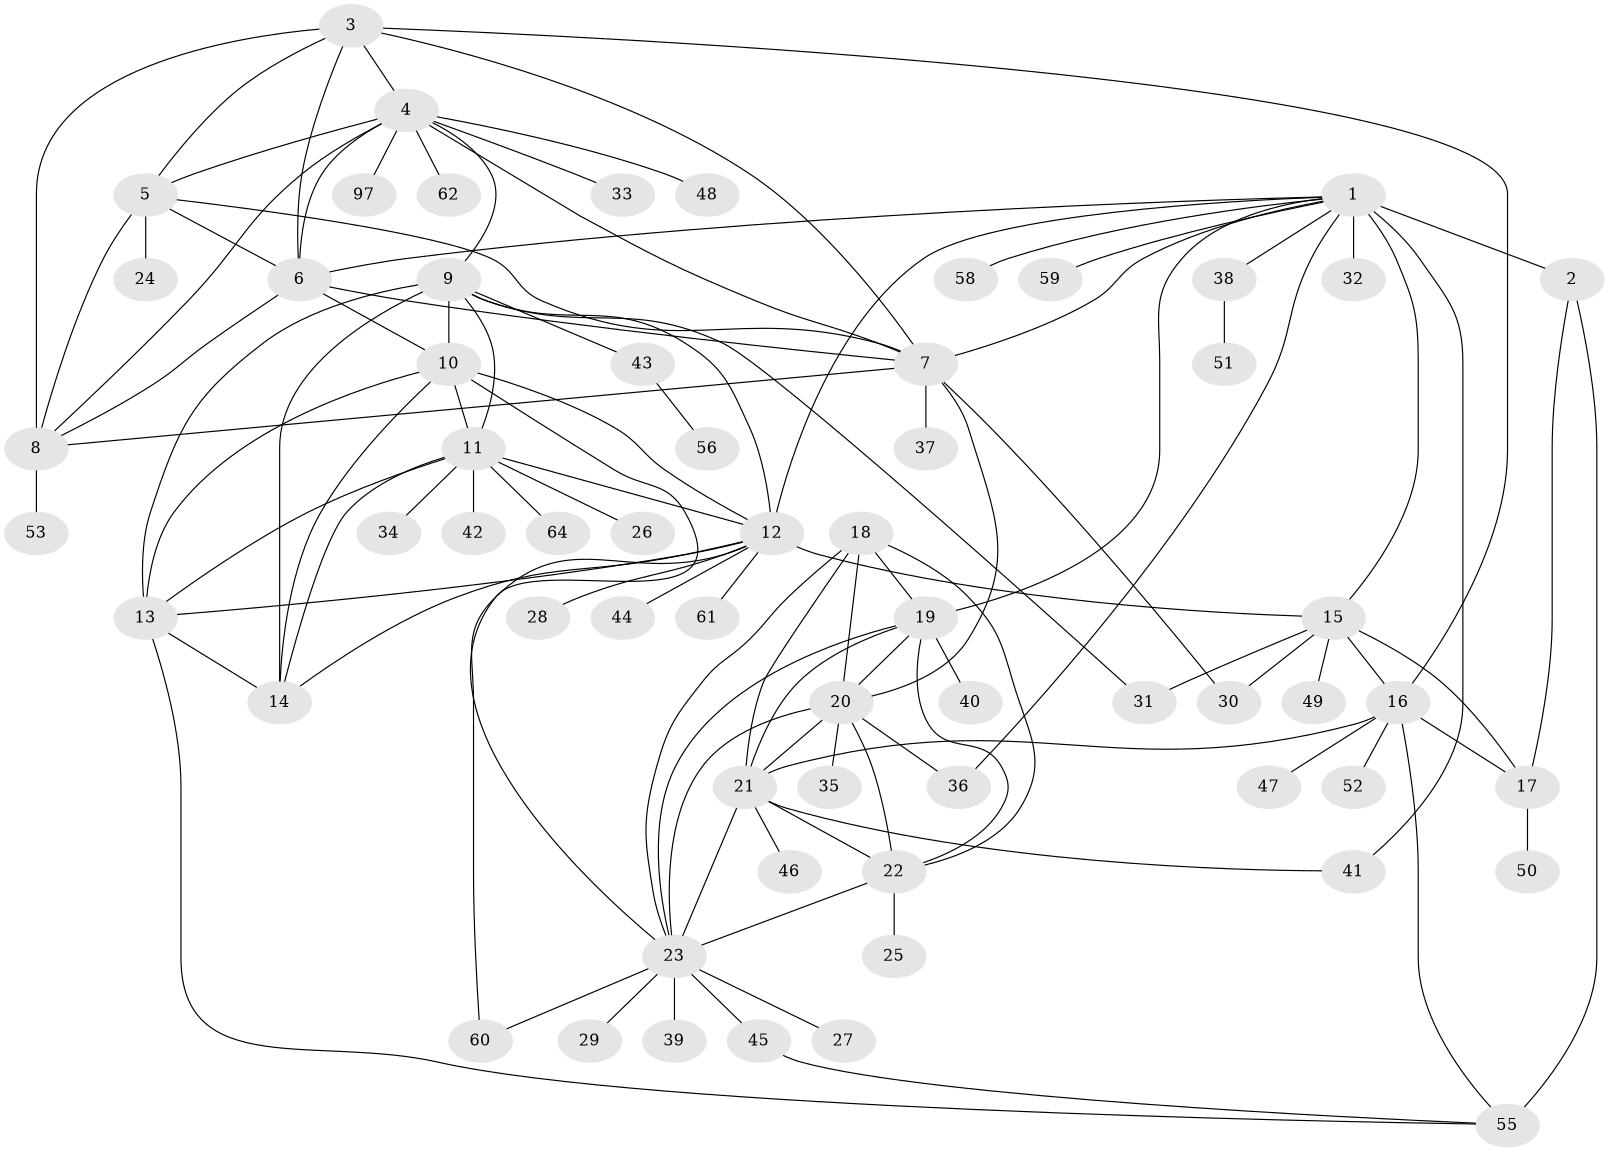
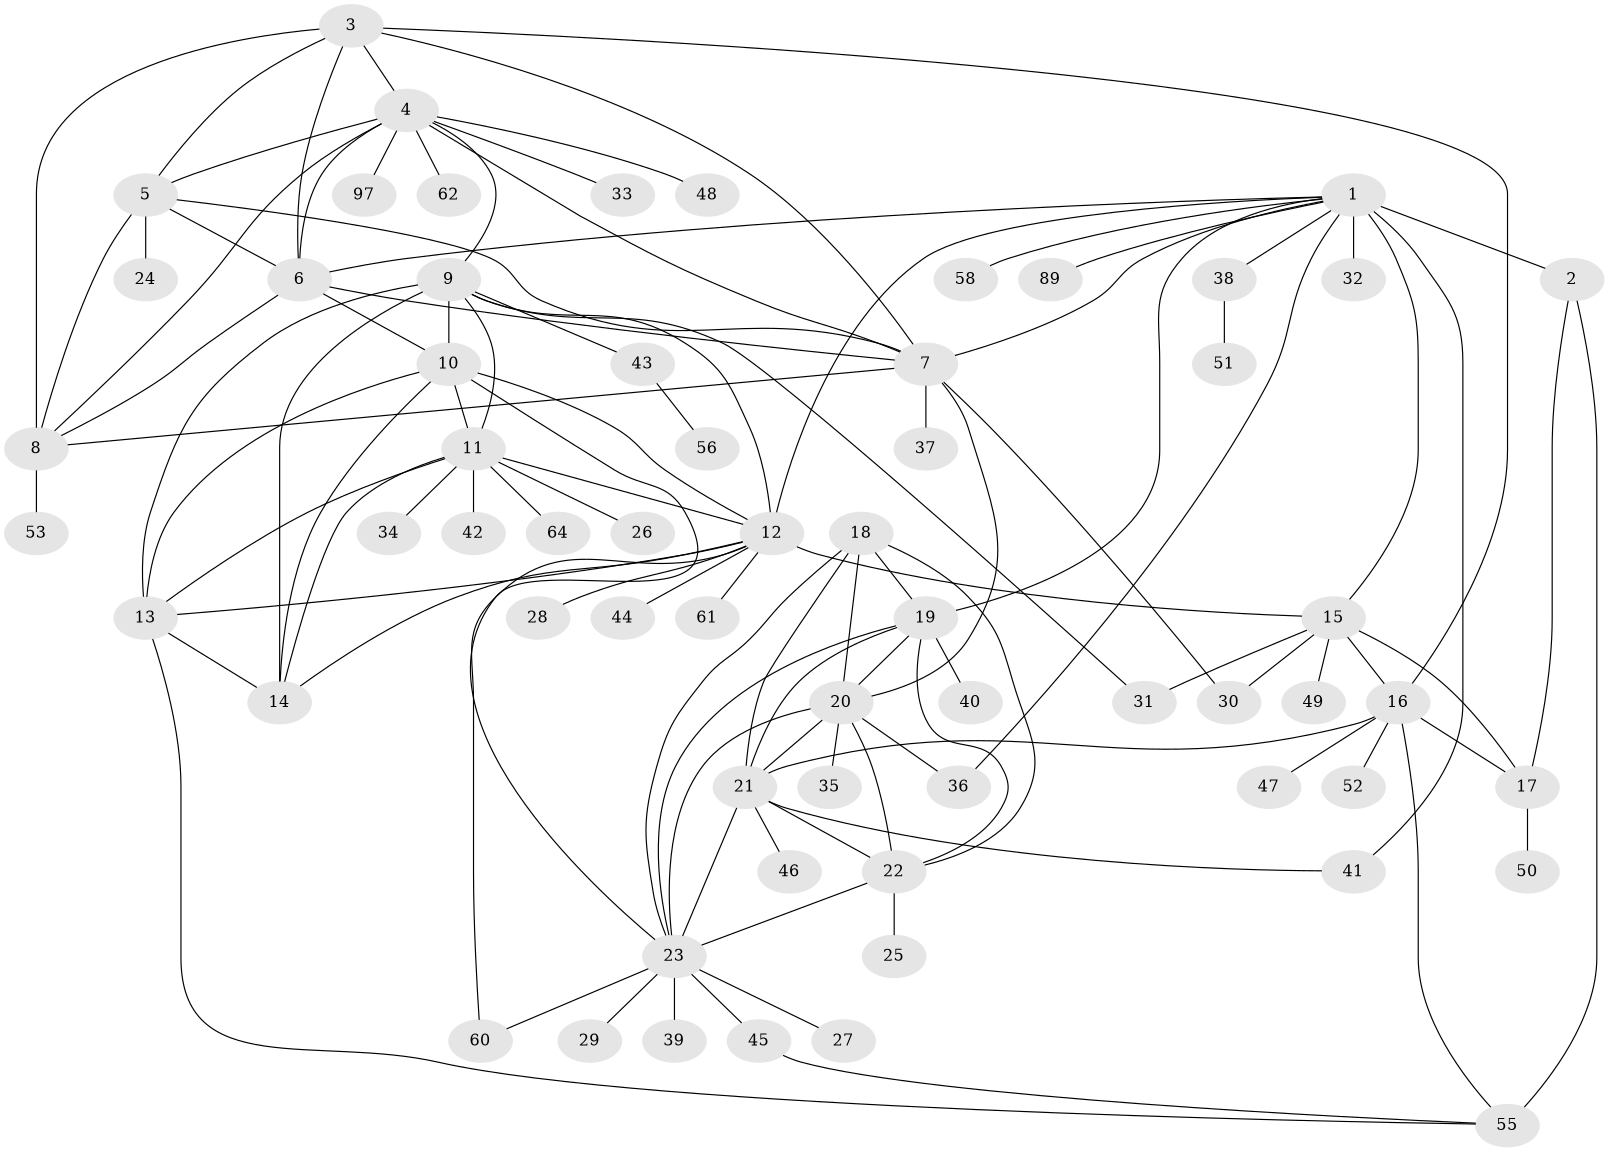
node "59": label "59" -> "89"
